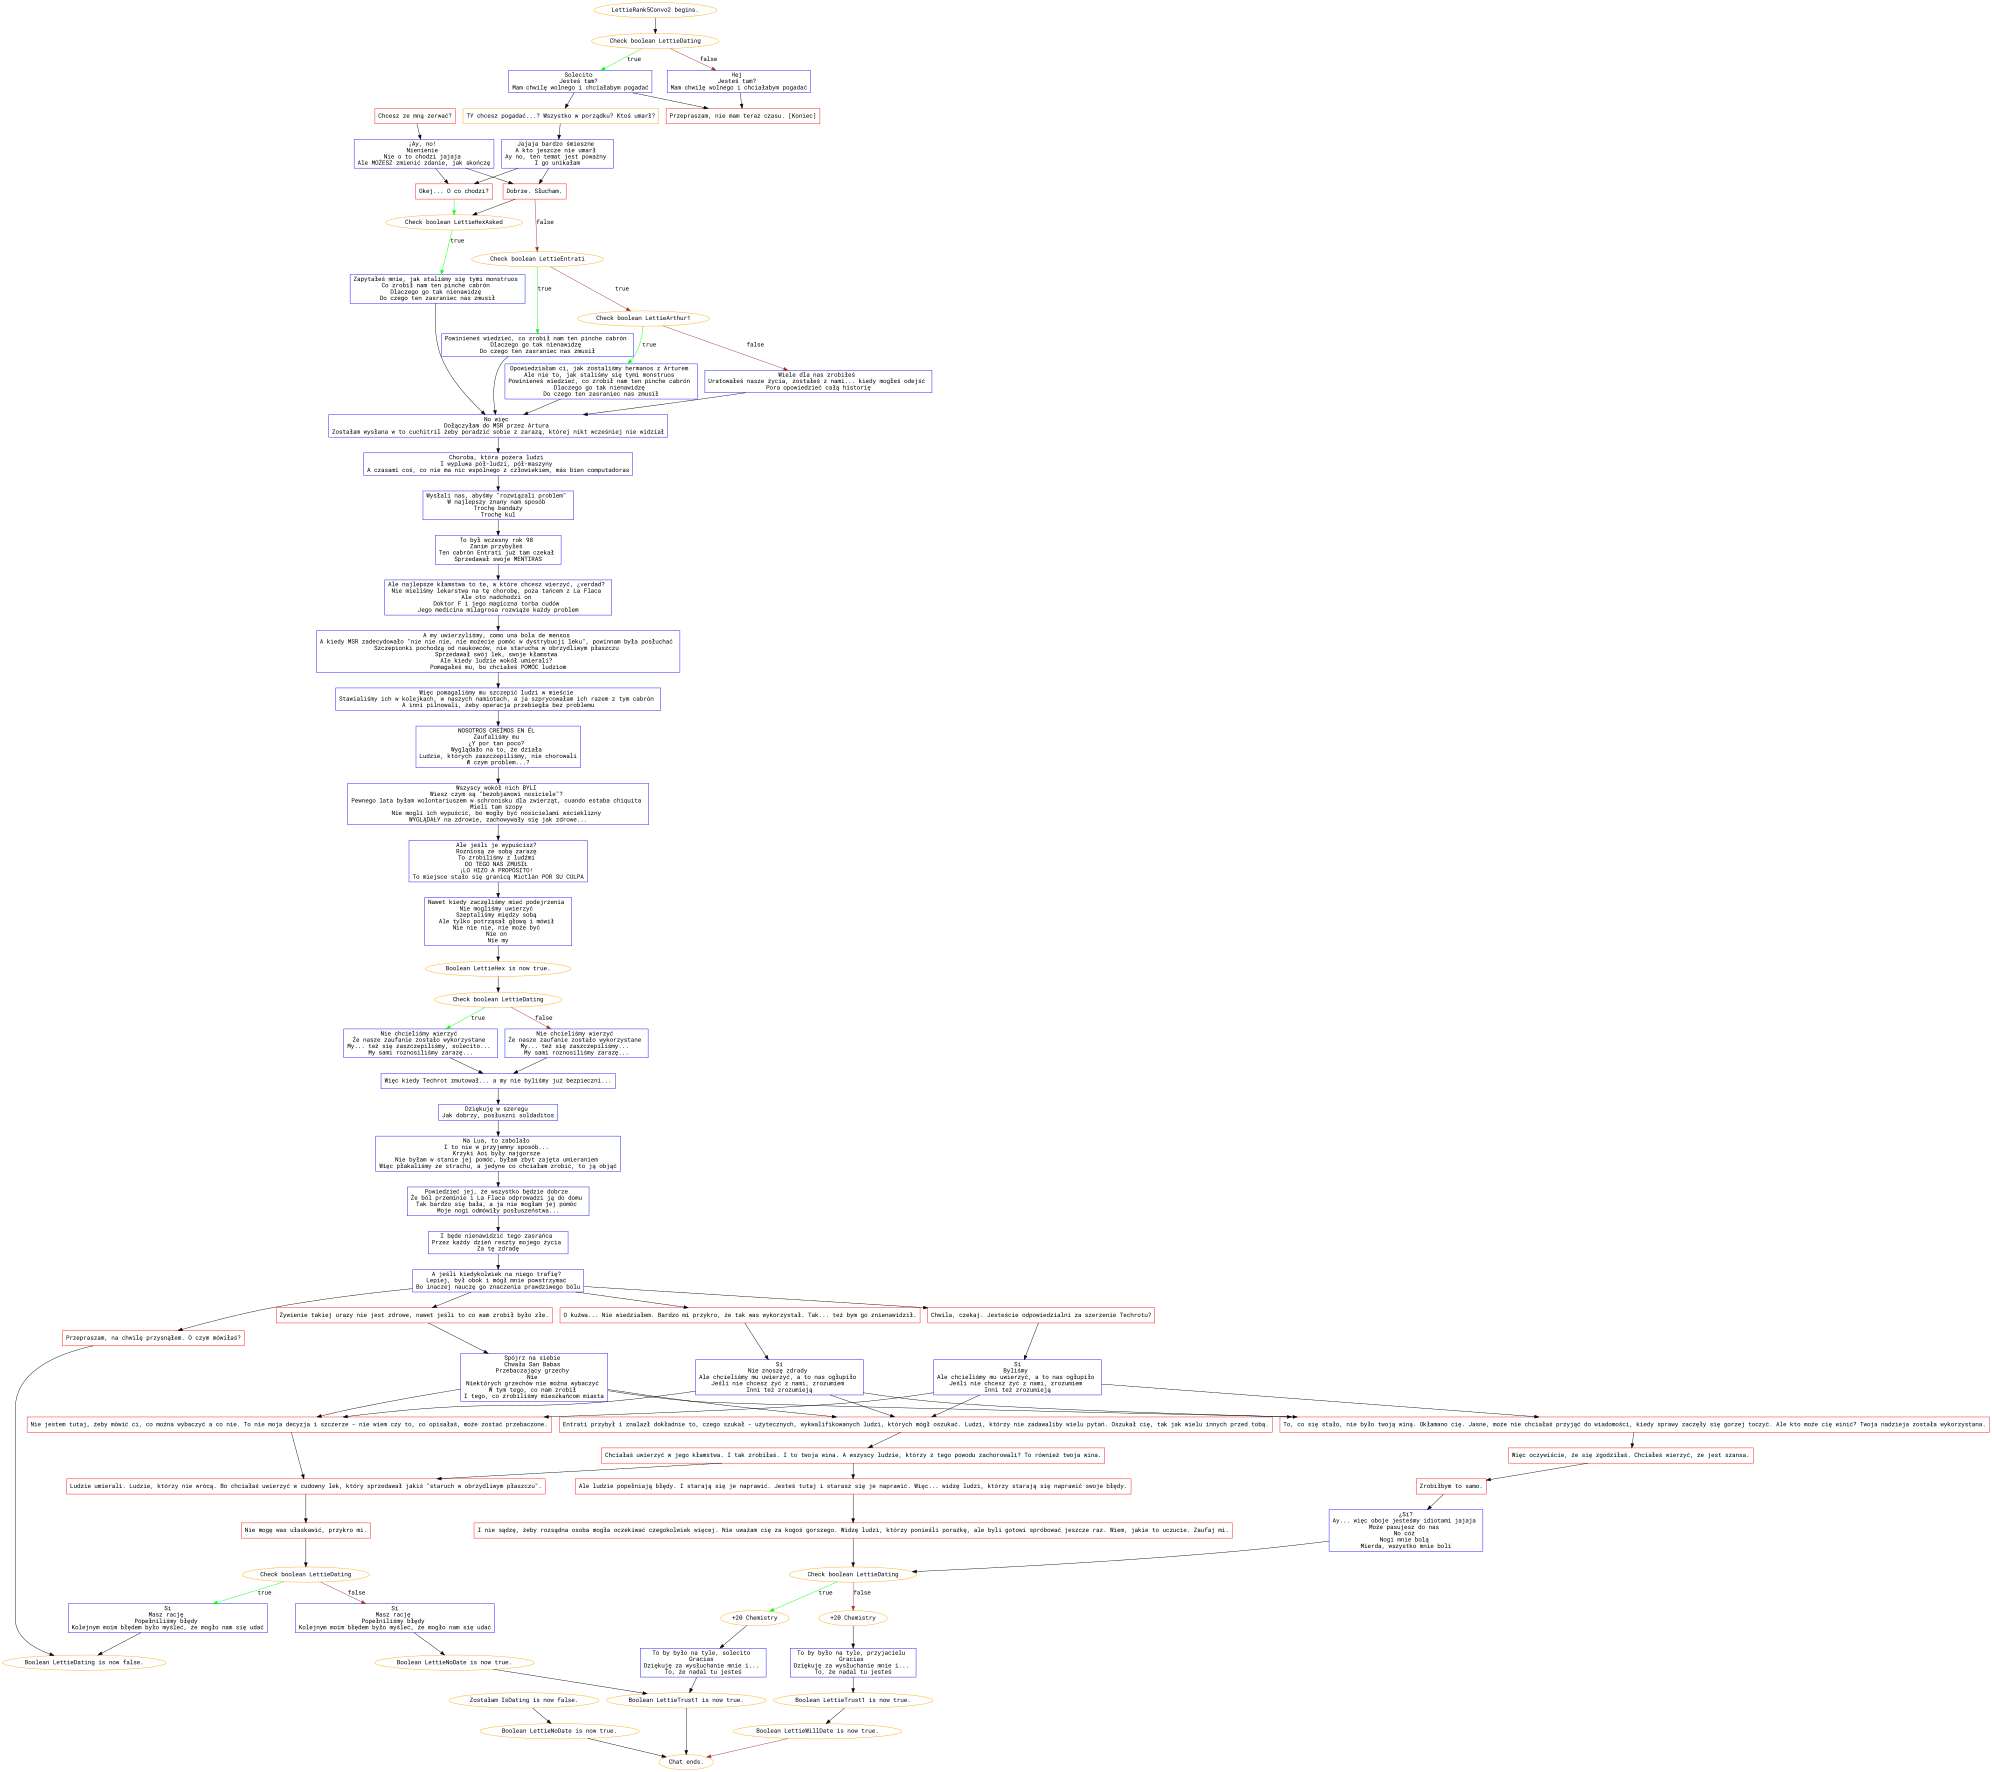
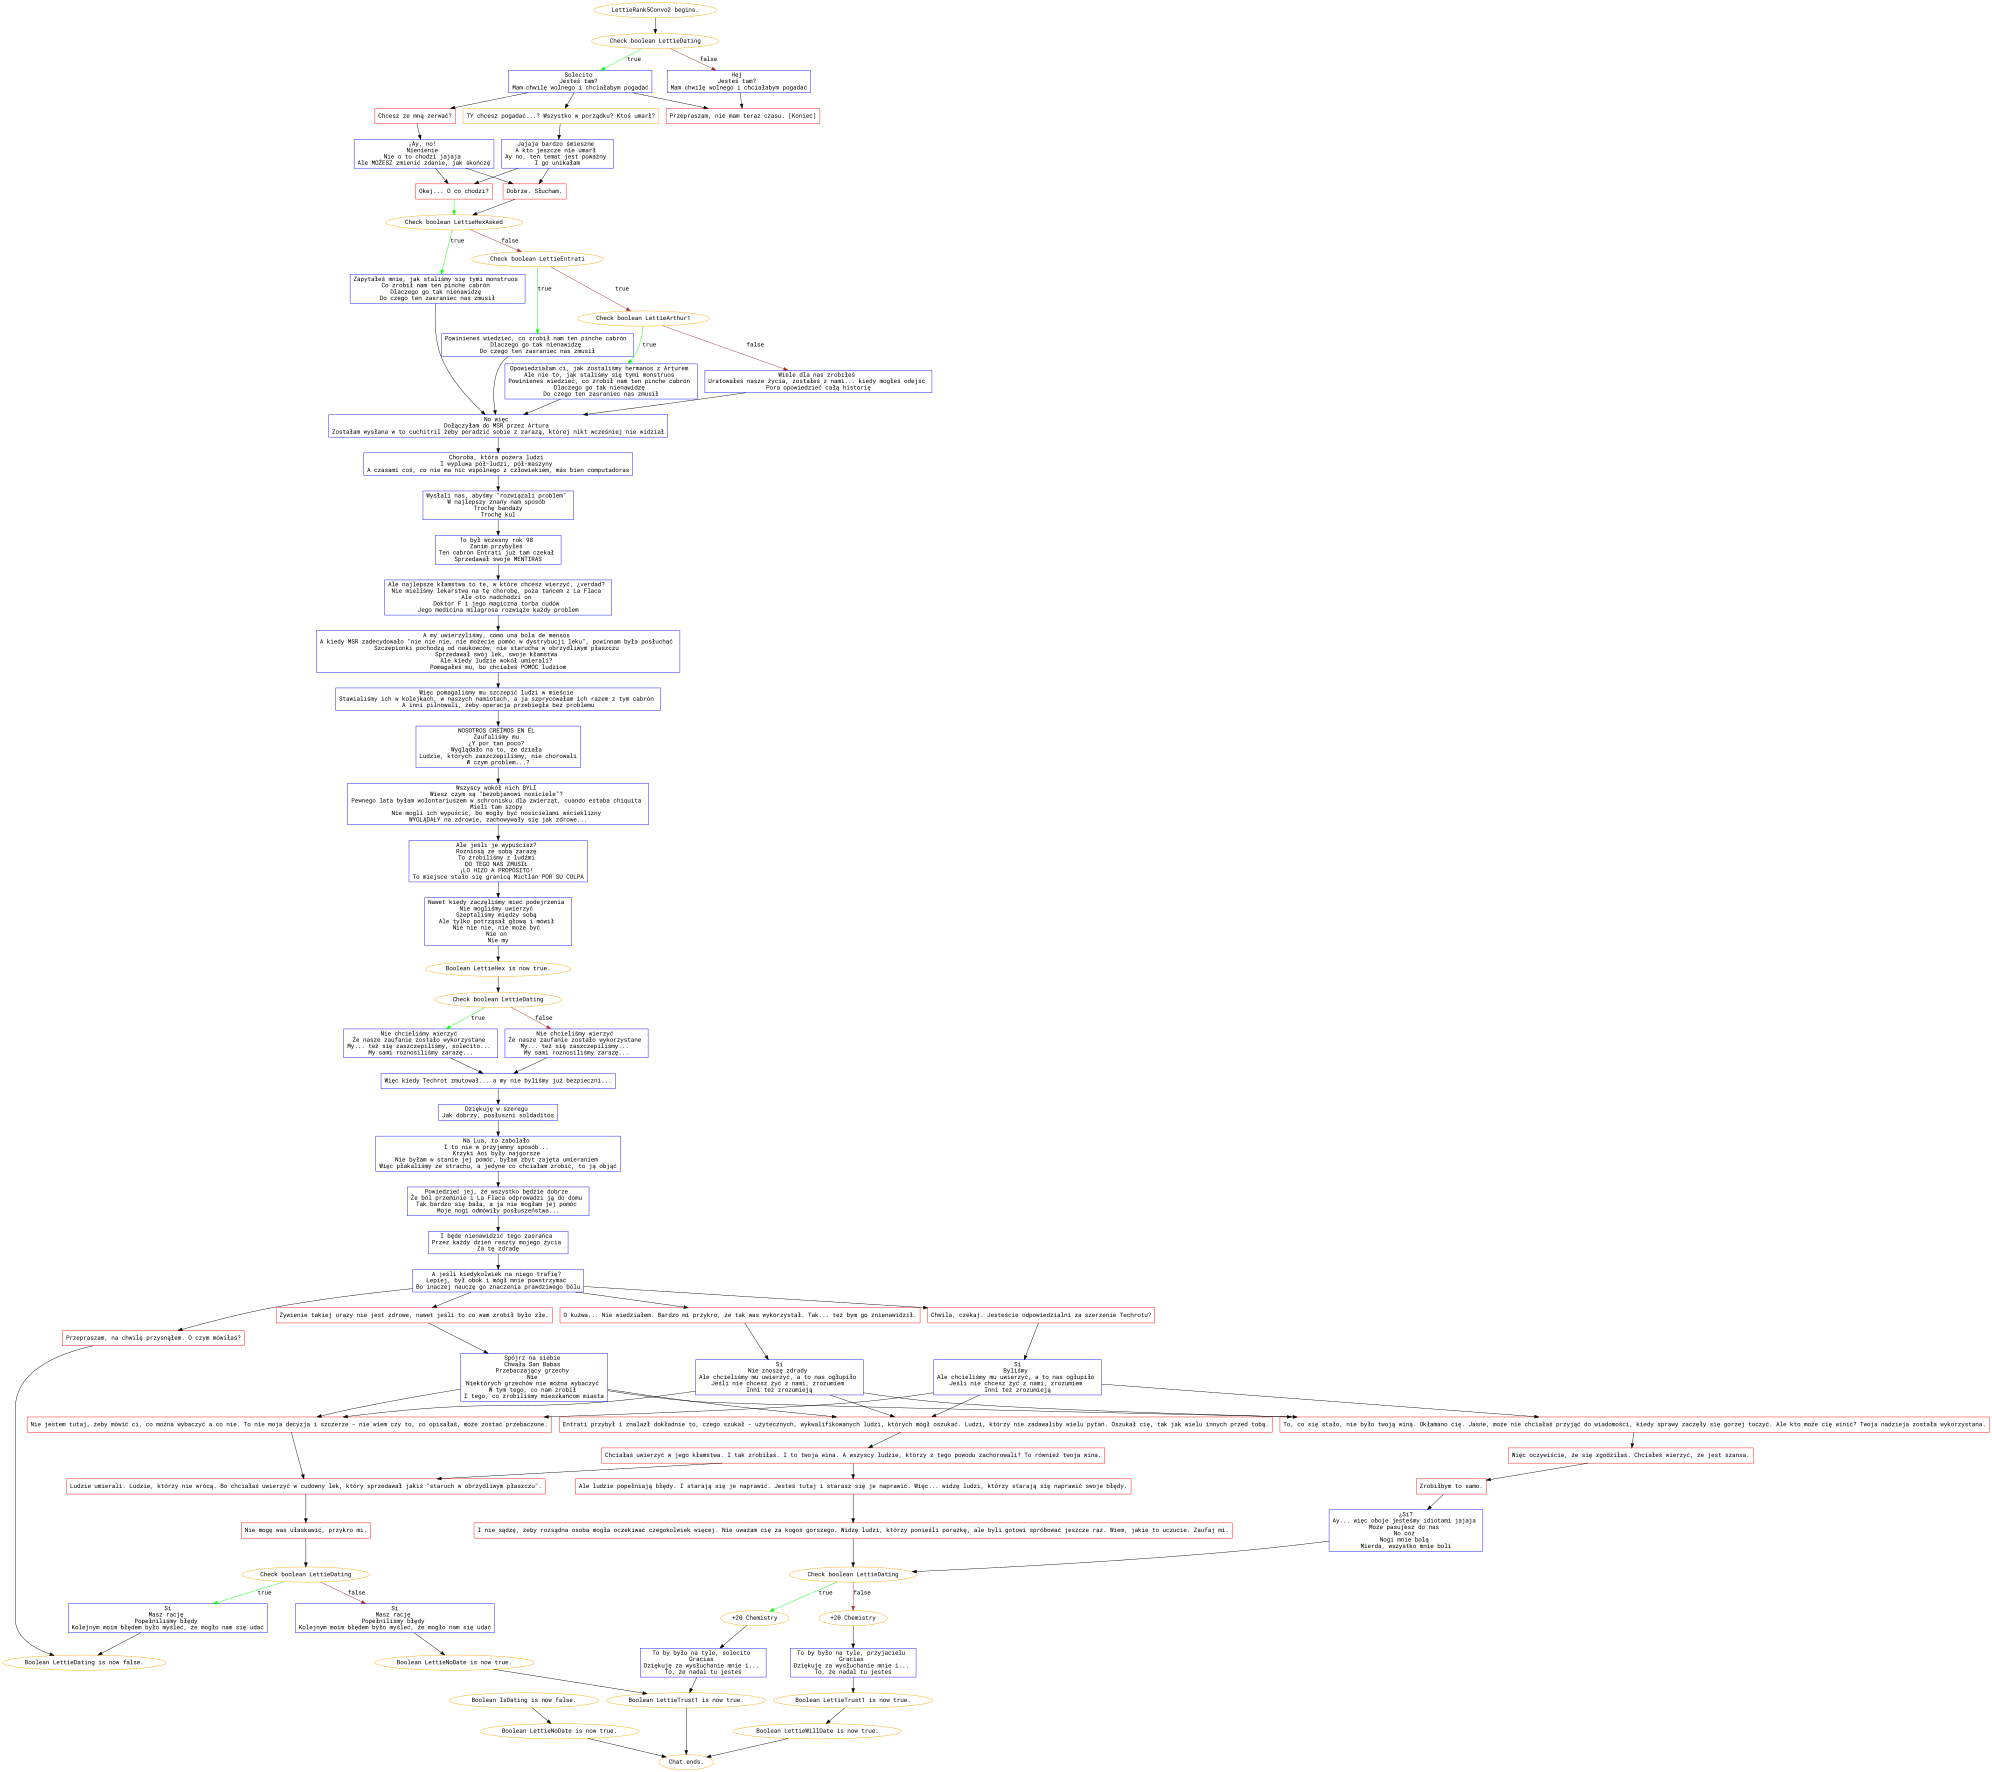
edge "Solecito Jesteś tam? Mam chwilę wolnego i chciałabym pogadać" -> "Chcesz ze mną zerwać?": added
edge "Dobrze. Słucham." -> "Check boolean LettieEntrati": now "Check boolean LettieHexAsked" -> "Check boolean LettieEntrati"
node "Zostałam IsDating is now false.": label "Zostałam IsDating is now false." -> "Boolean IsDating is now false."
edge "Boolean LettieWillDate is now true." -> "Chat ends.": color brown -> black
